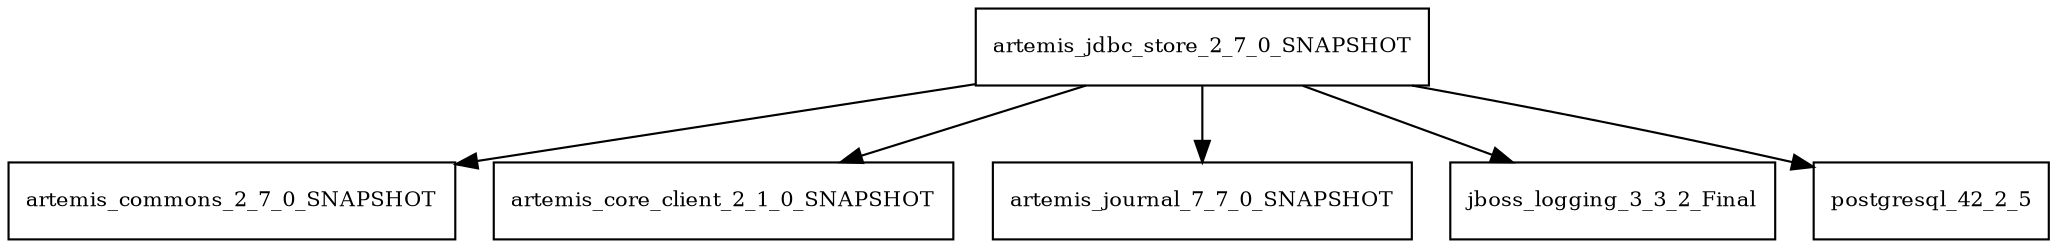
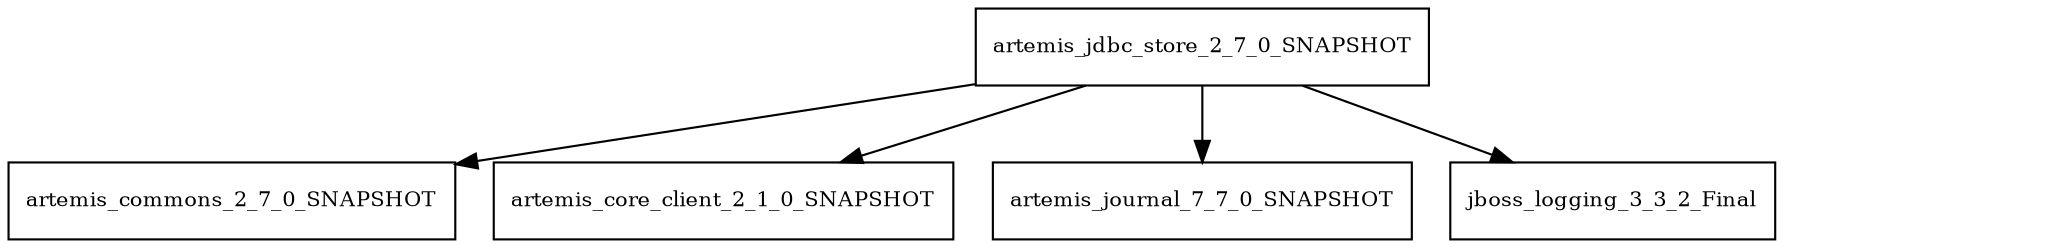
node "postgresql_42_2_5": removed
